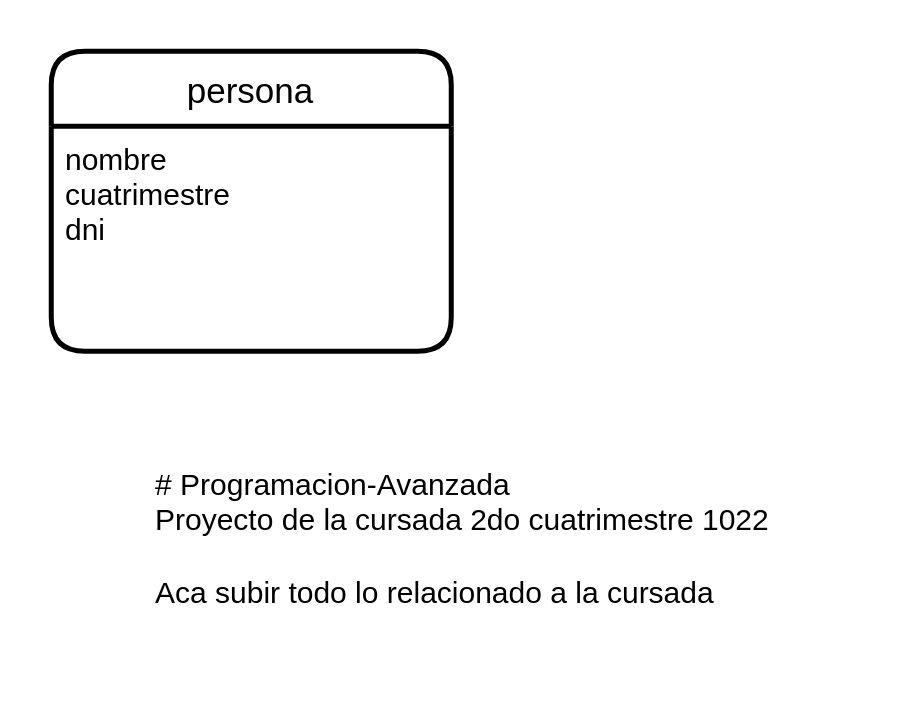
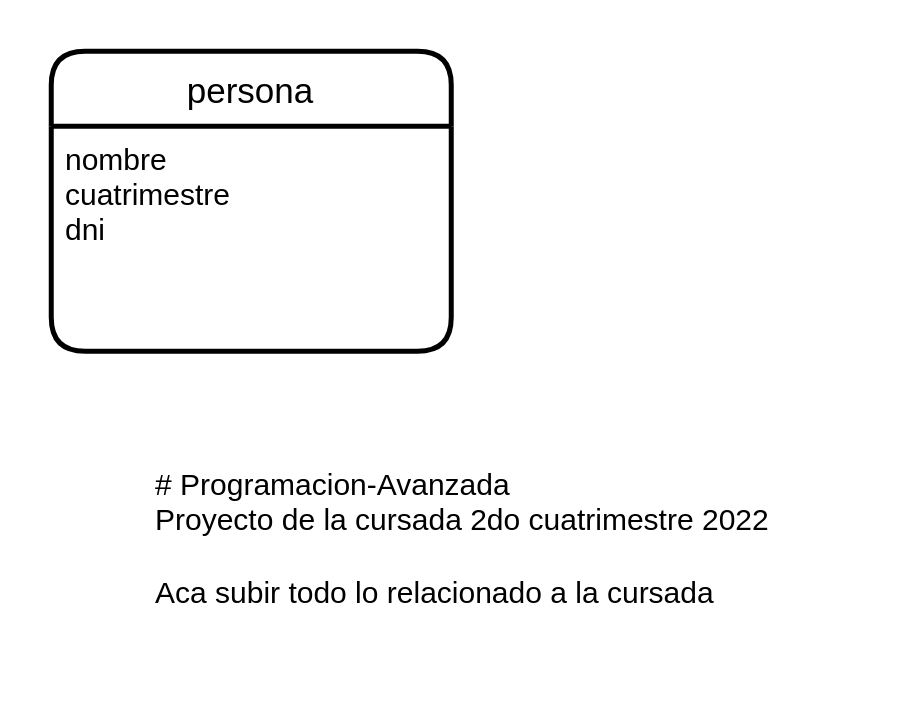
node "# Programacion-Avanzada Proyecto de la cursada 2do cuatrimestre 1022 Aca subir todo lo relacionado a la cursada": label "# Programacion-Avanzada Proyecto de la cursada 2do cuatrimestre 1022 Aca subir todo lo relacionado a la cursada" -> "# Programacion-Avanzada Proyecto de la cursada 2do cuatrimestre 2022 Aca subir todo lo relacionado a la cursada"
